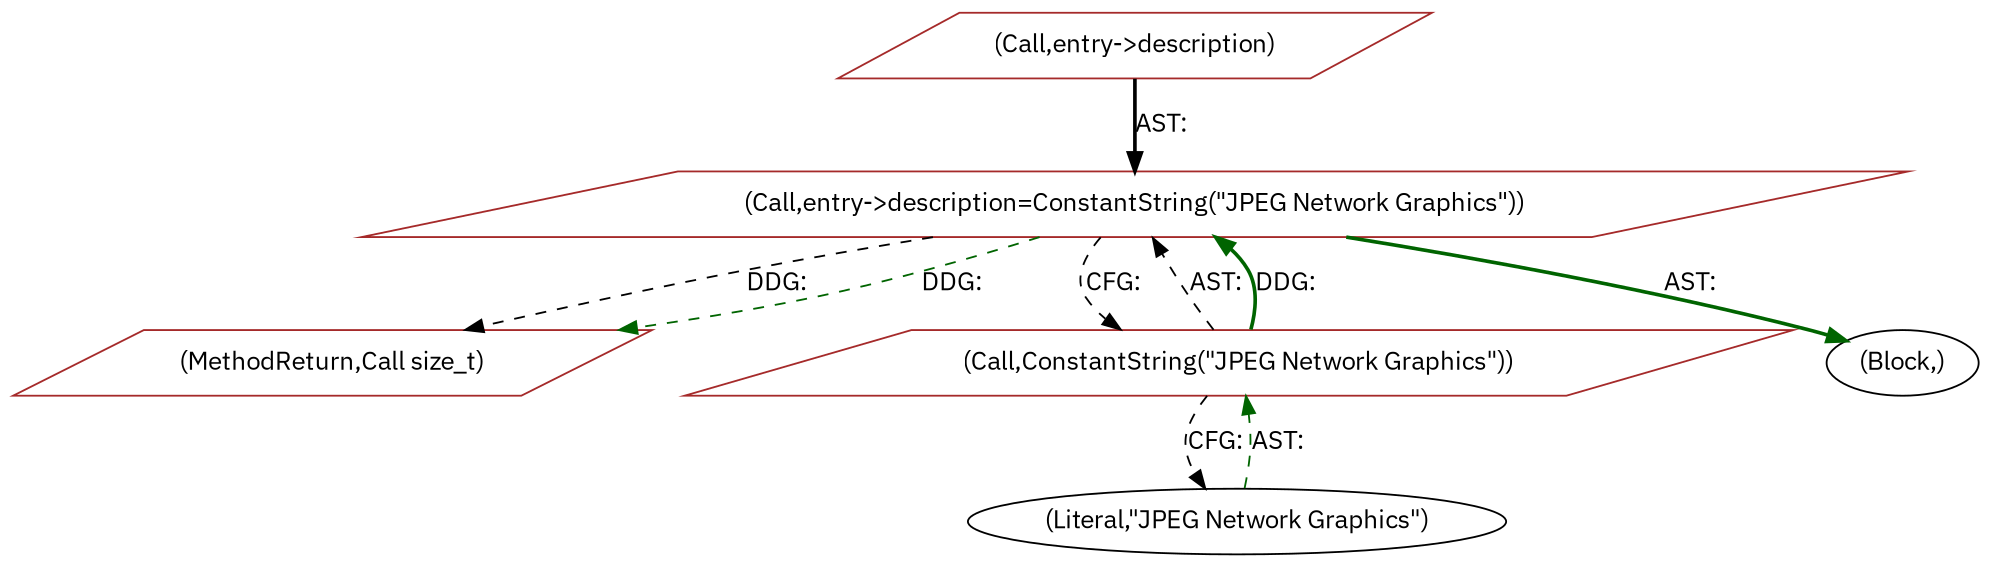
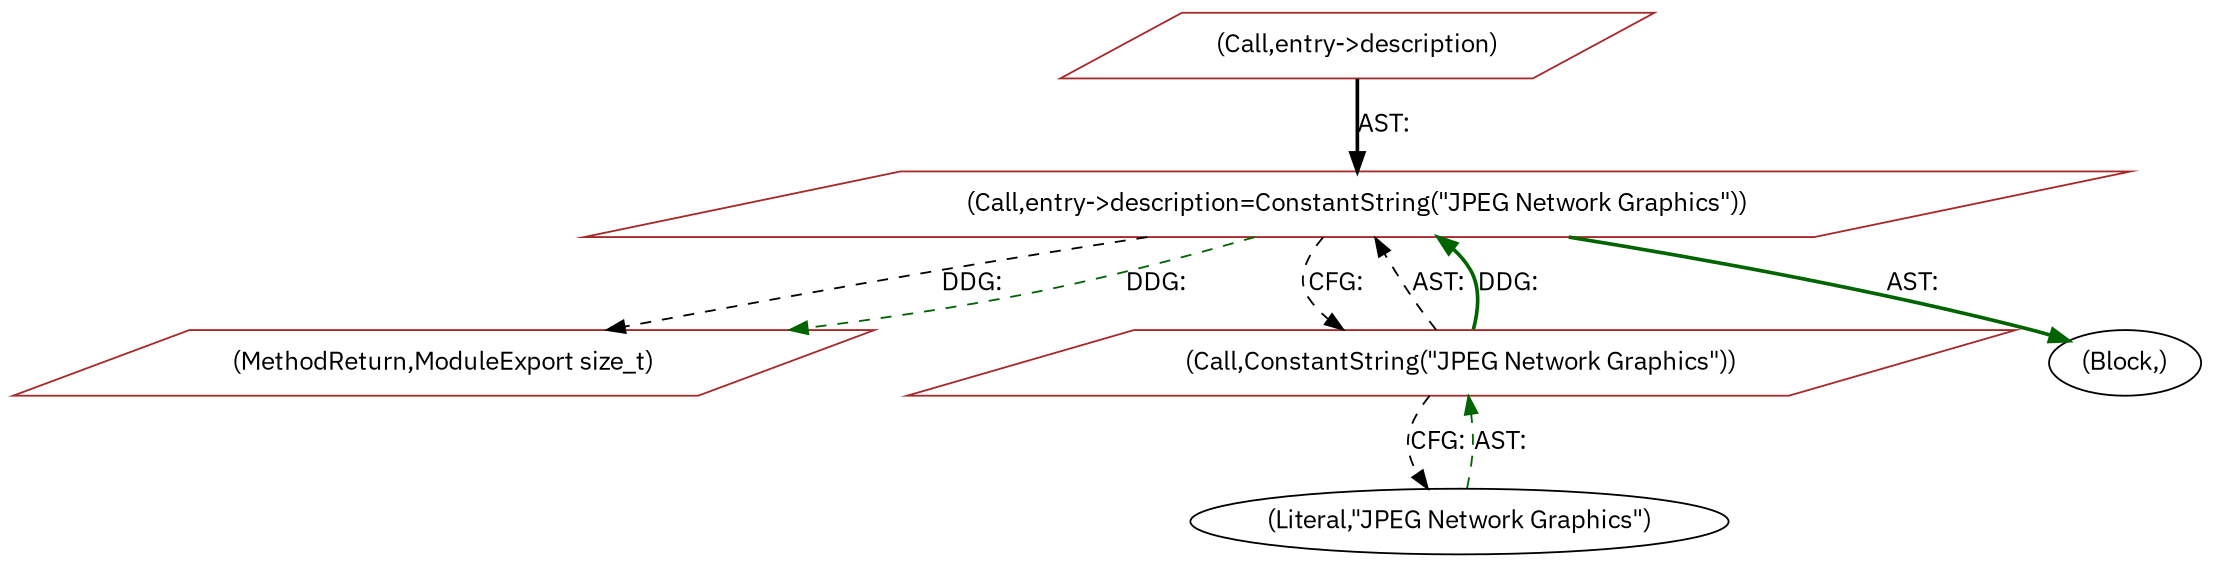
node "(MethodReturn,Call size_t)": label "(MethodReturn,Call size_t)" -> "(MethodReturn,ModuleExport size_t)"
